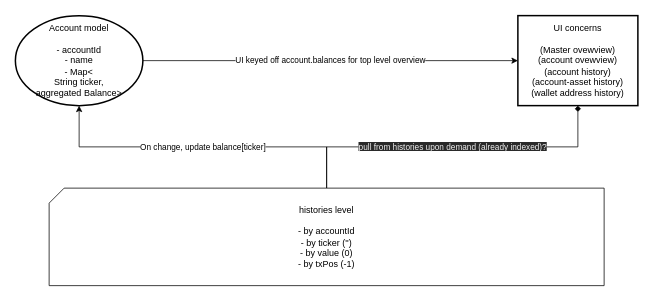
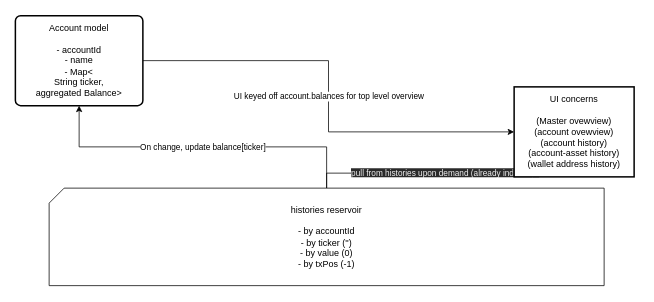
node "Account model - accountId - name - Map< String ticker, aggregated Balance>": shape ellipse -> rounded rectangle
node "UI concerns (Master ovewview) (account ovewview) (account history) (account-asset history) (wallet address history)": moved (578, 60) -> (574, 132)
node "histories level - by accountId - by ticker ('') - by value (0) - by txPos (-1)": label "histories level - by accountId - by ticker ('') - by value (0) - by txPos (-1)" -> "histories reservoir - by accountId - by ticker ('') - by value (0) - by txPos (-1)"
